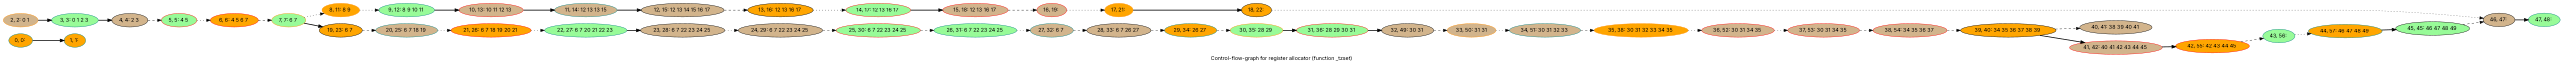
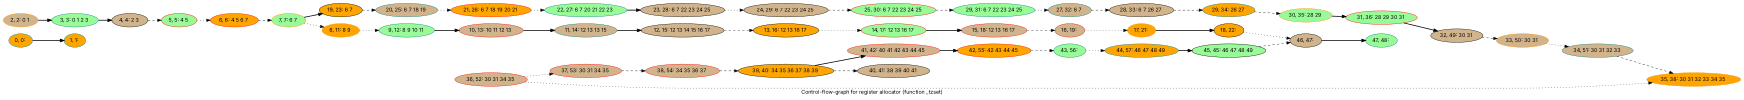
node "26, 31: 6 7 22 23 24 25": label "26, 31: 6 7 22 23 24 25" -> "29, 31: 6 7 22 23 24 25"
node "33, 50: 31 31": label "33, 50: 31 31" -> "33, 50: 30 31"
edge "35, 38: 30 31 32 33 34 35" -> "36, 52: 30 31 34 35": reversed
